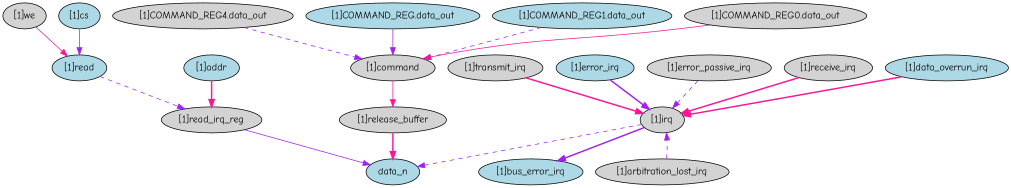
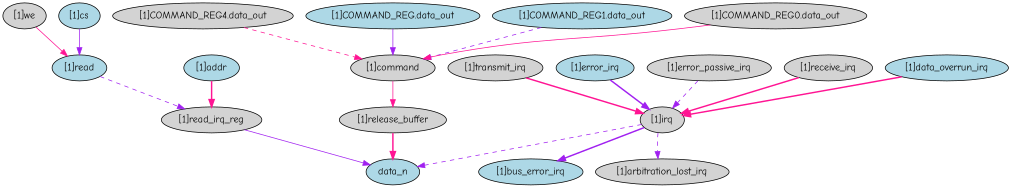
edge "[1]COMMAND_REG4.data_out" -> "[1]command": color purple -> deeppink
edge "[1]arbitration_lost_irq" -> "[1]irq": reversed
